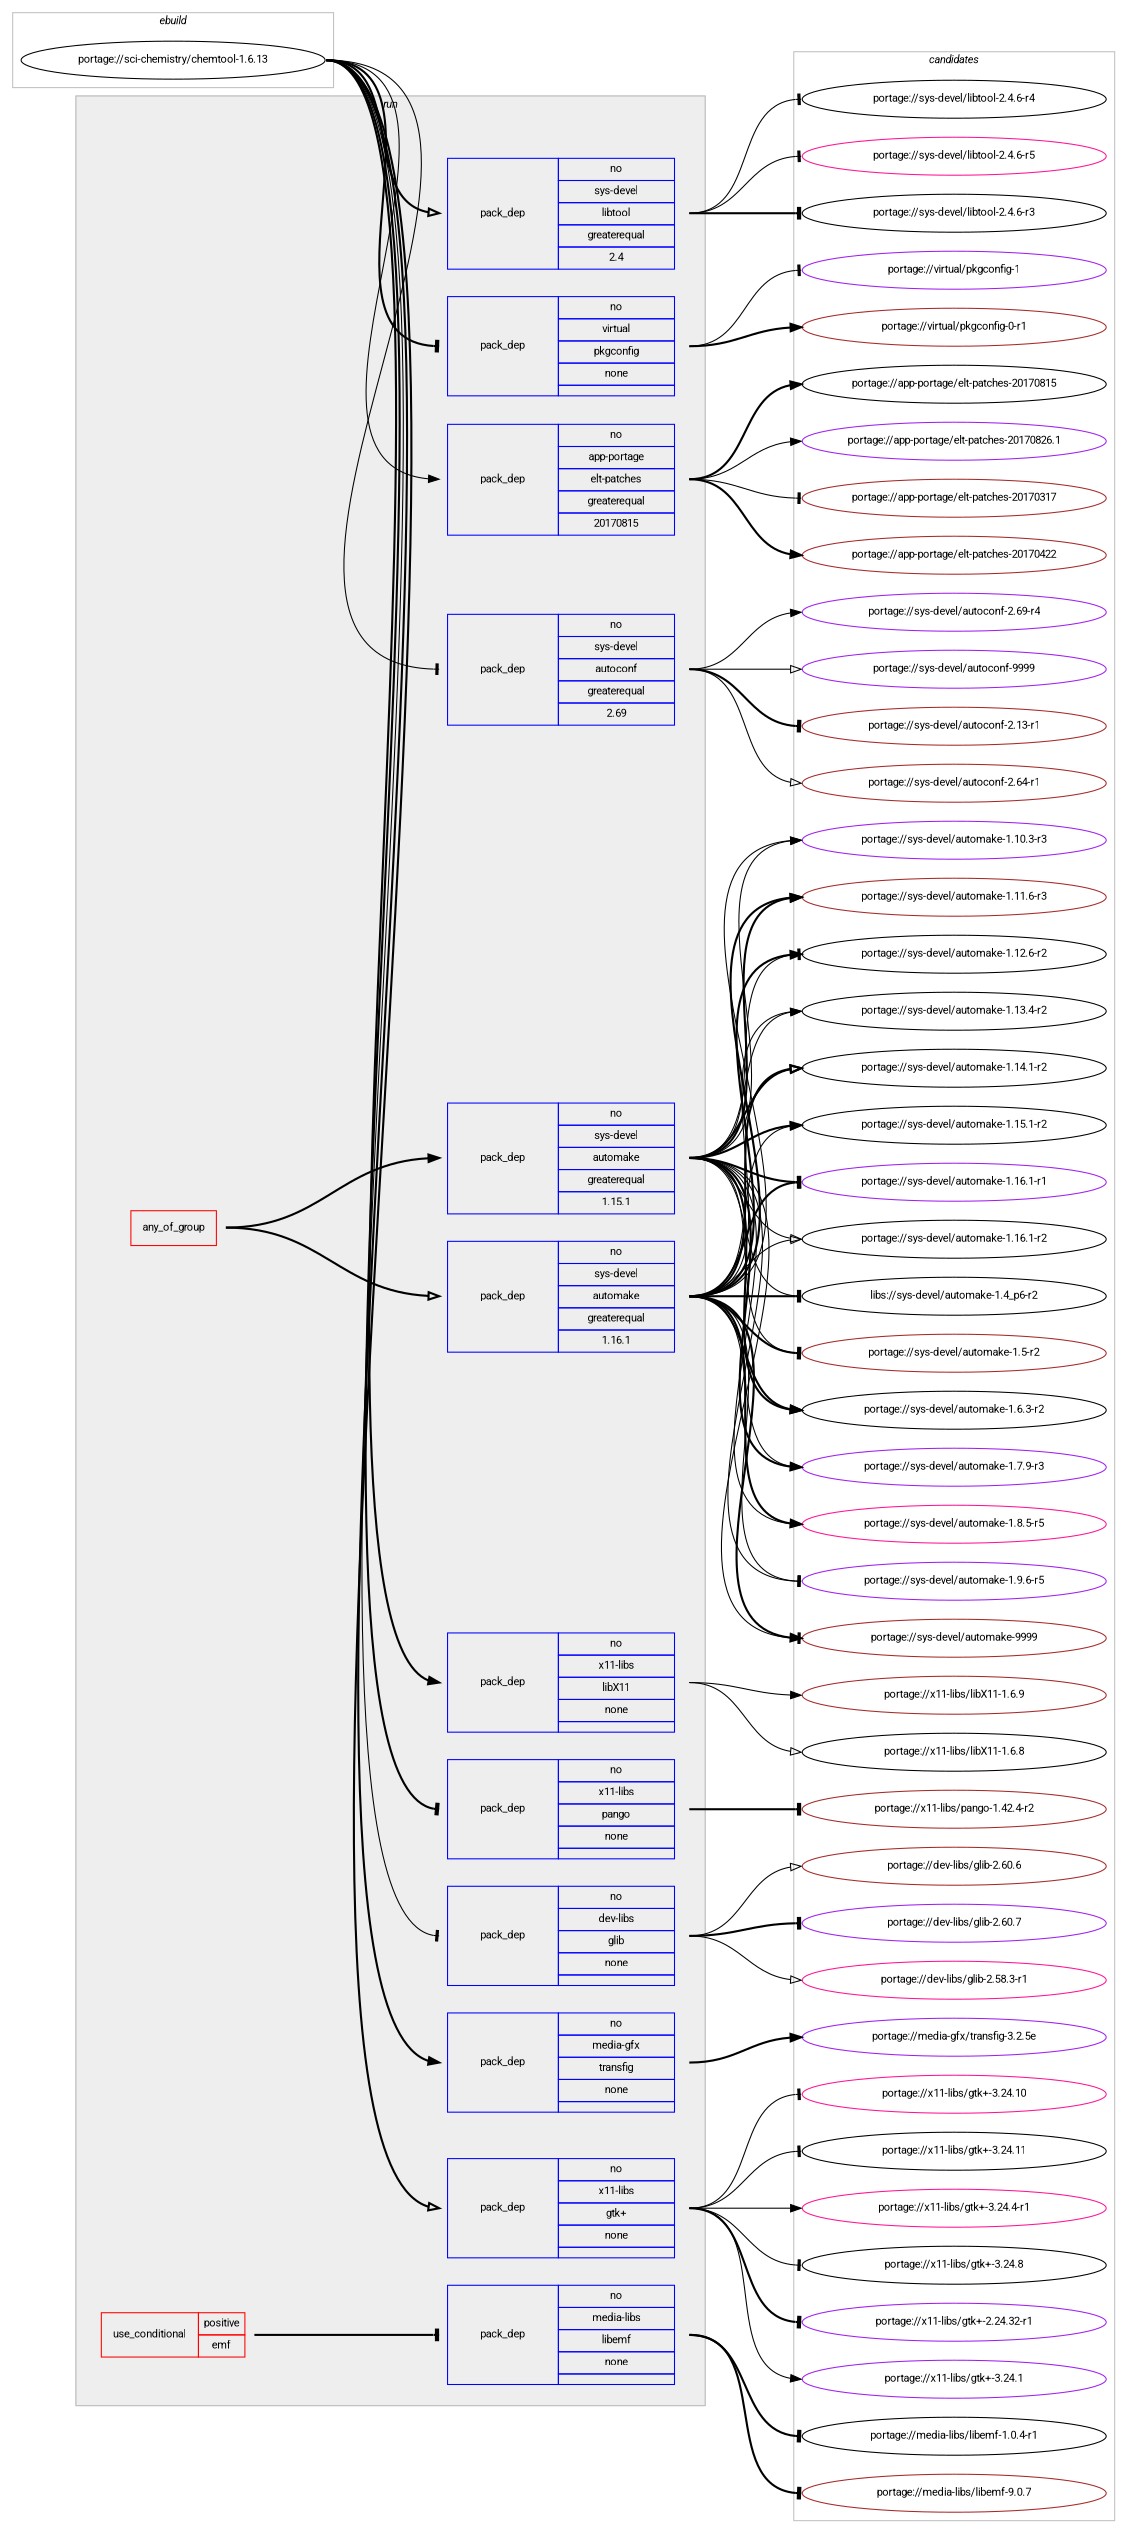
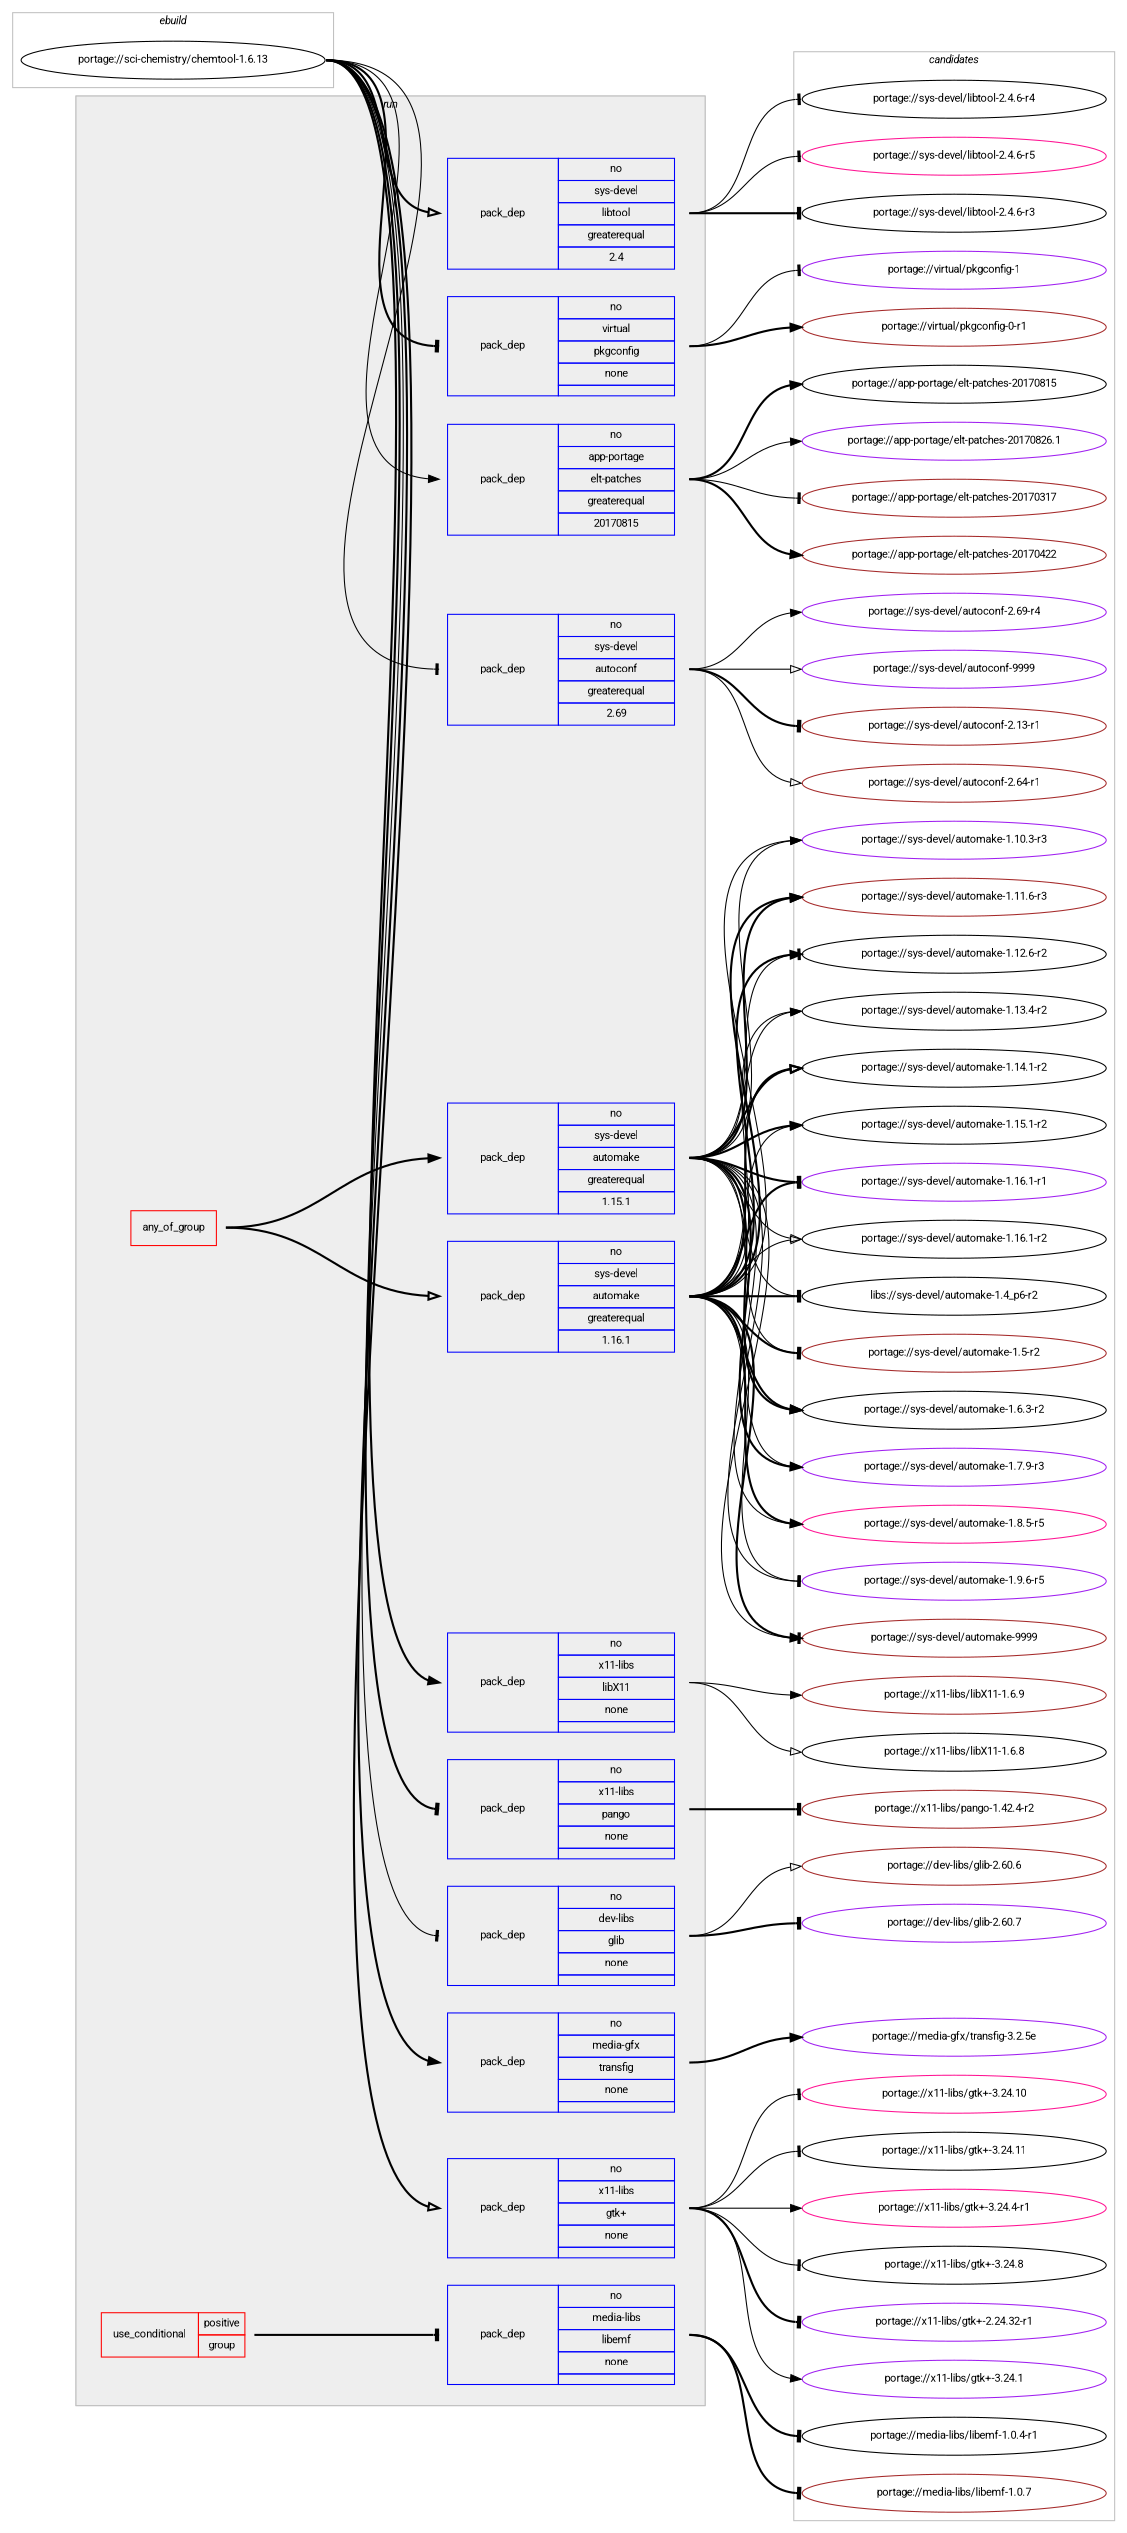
node "portage://dev-libs/glib-2.58.3-r1": removed
node "use_conditional": text "emf" -> "group"
node "portage://media-libs/libemf-9.0.7": label "portage://media-libs/libemf-9.0.7" -> "portage://media-libs/libemf-1.0.7"
